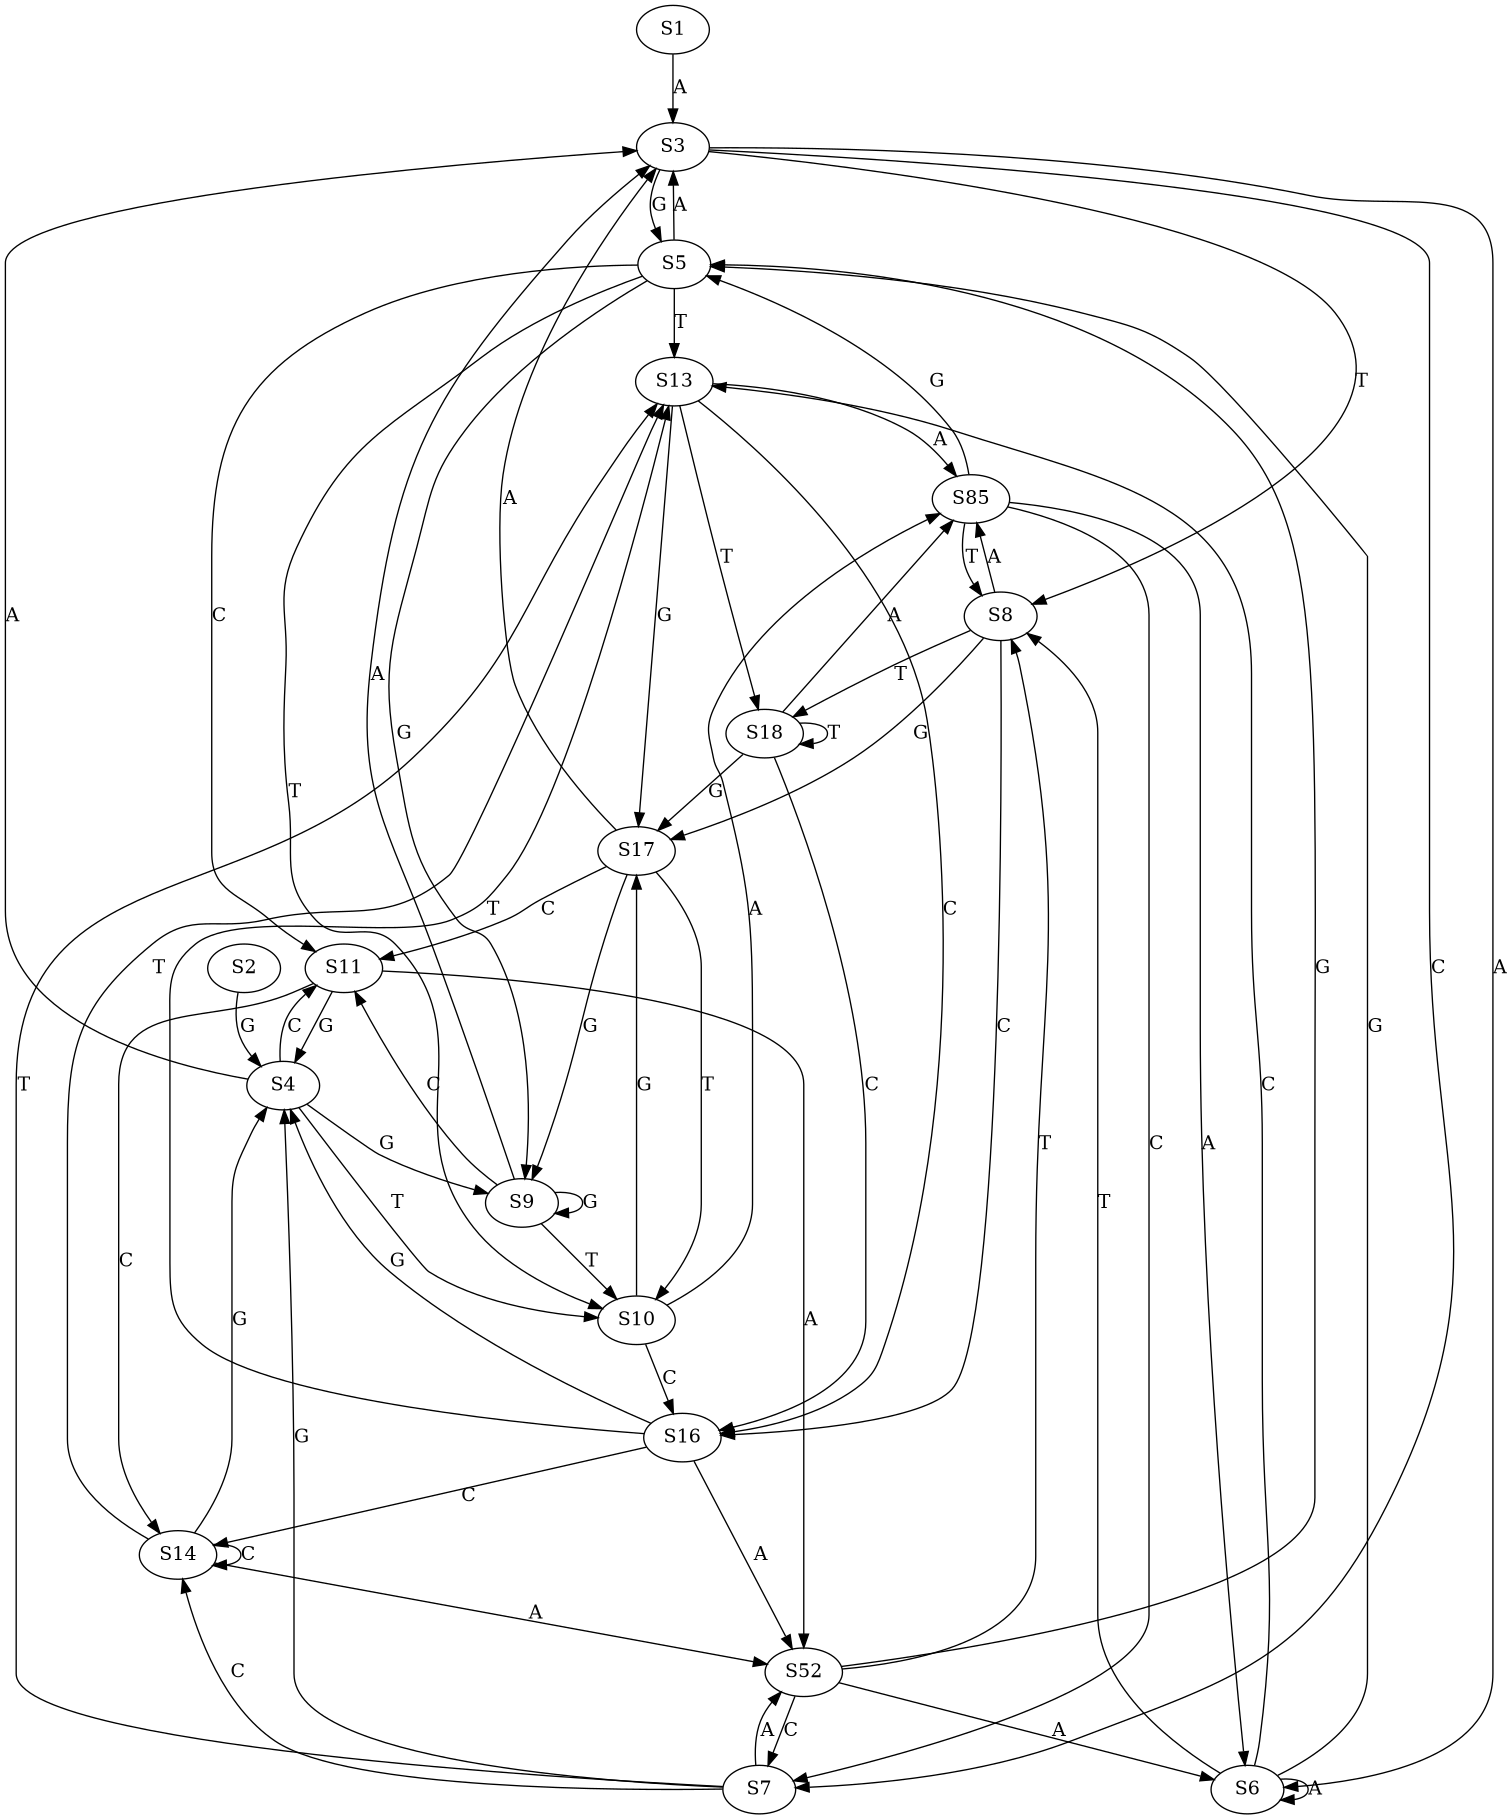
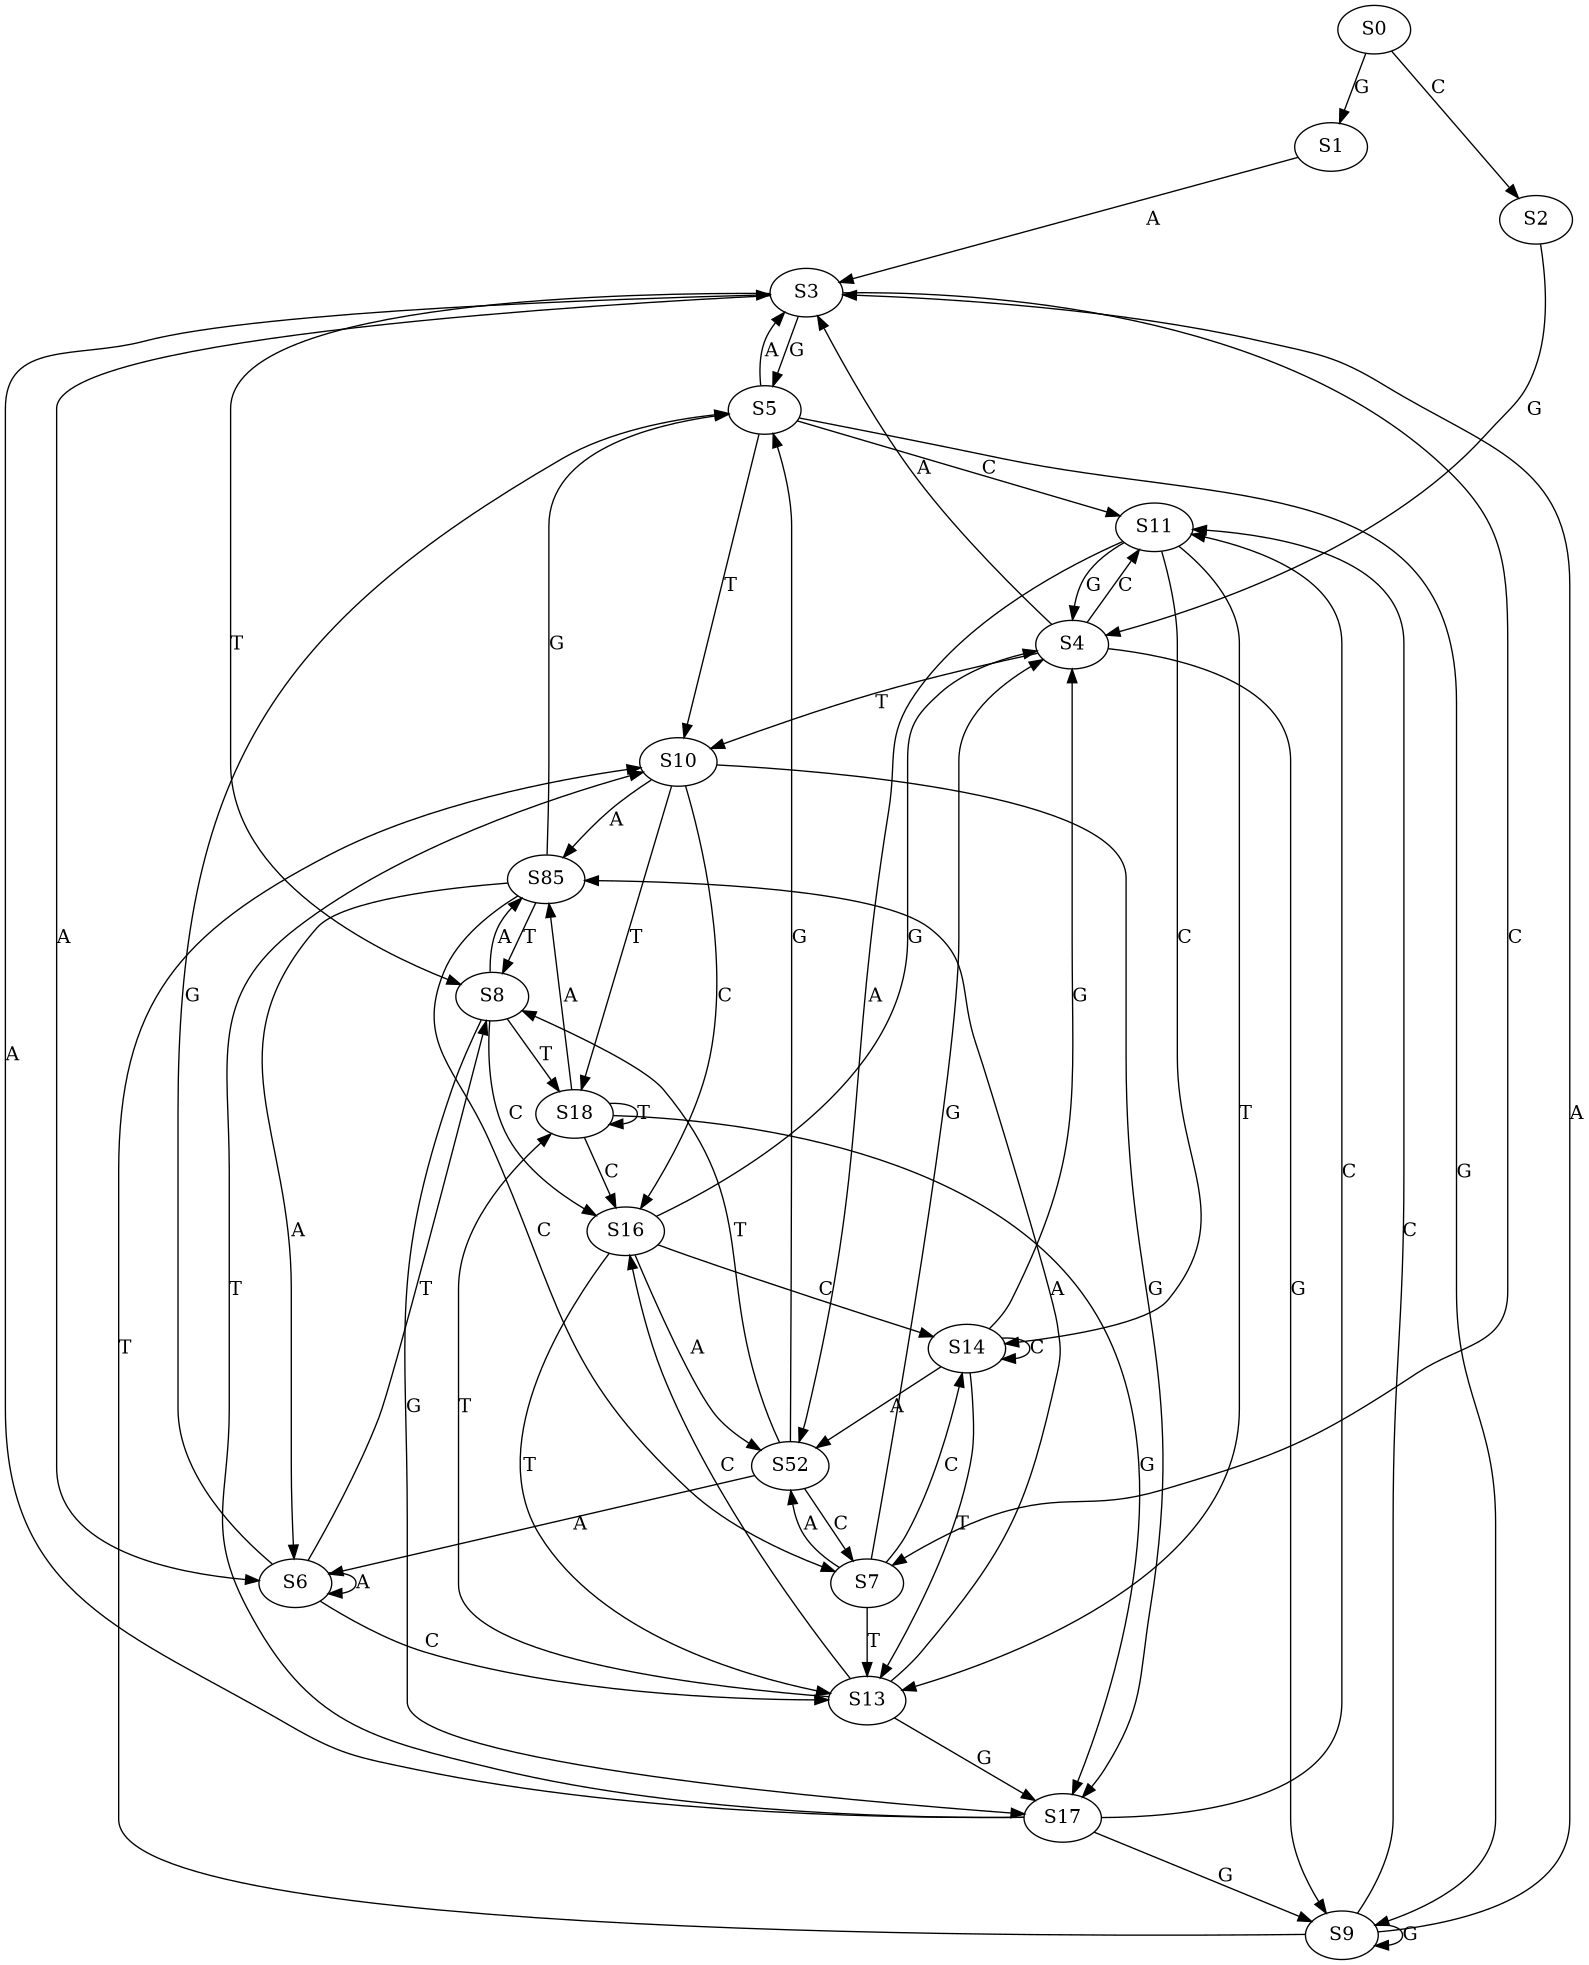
node "S0": added
edge "S5" -> "S13": now "S11" -> "S13"
edge "S10" -> "S18": added, label "T"
